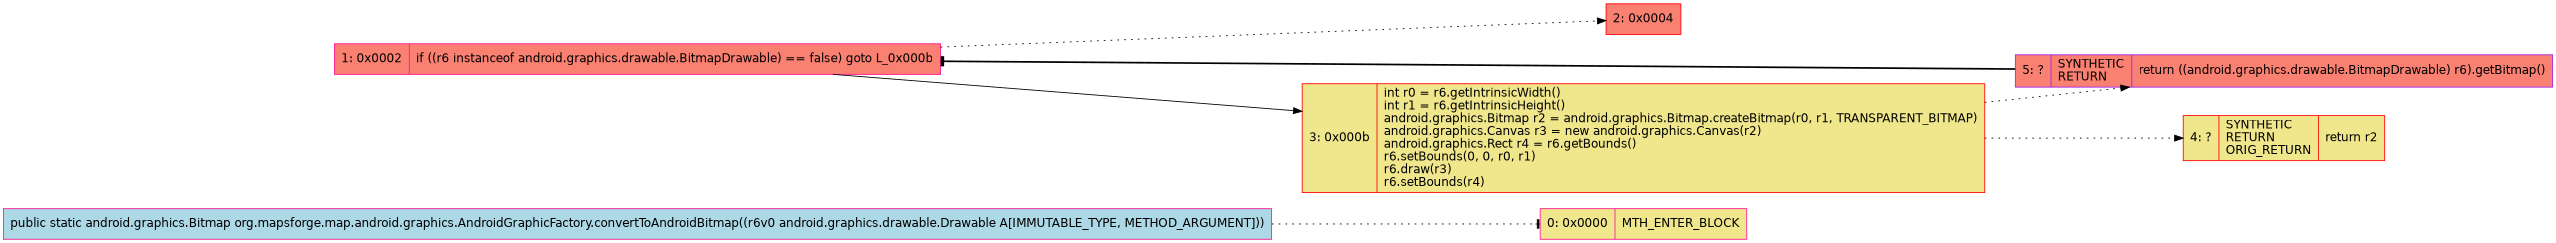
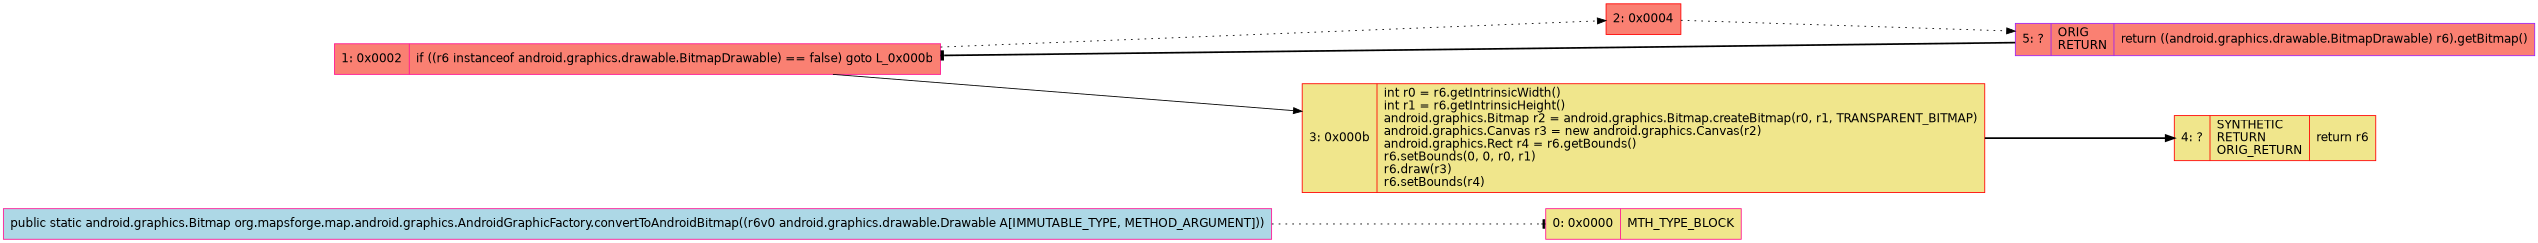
node "5: ?": text "SYNTHETIC" -> "ORIG"
edge "3: 0x000b" -> "5: ?": now "2: 0x0004" -> "5: ?"
edge "3: 0x000b" -> "4: ?": style dotted -> bold
node "4: ?": text "return r2" -> "return r6"
node "0: 0x0000": text "MTH_ENTER_BLOCK" -> "MTH_TYPE_BLOCK"
